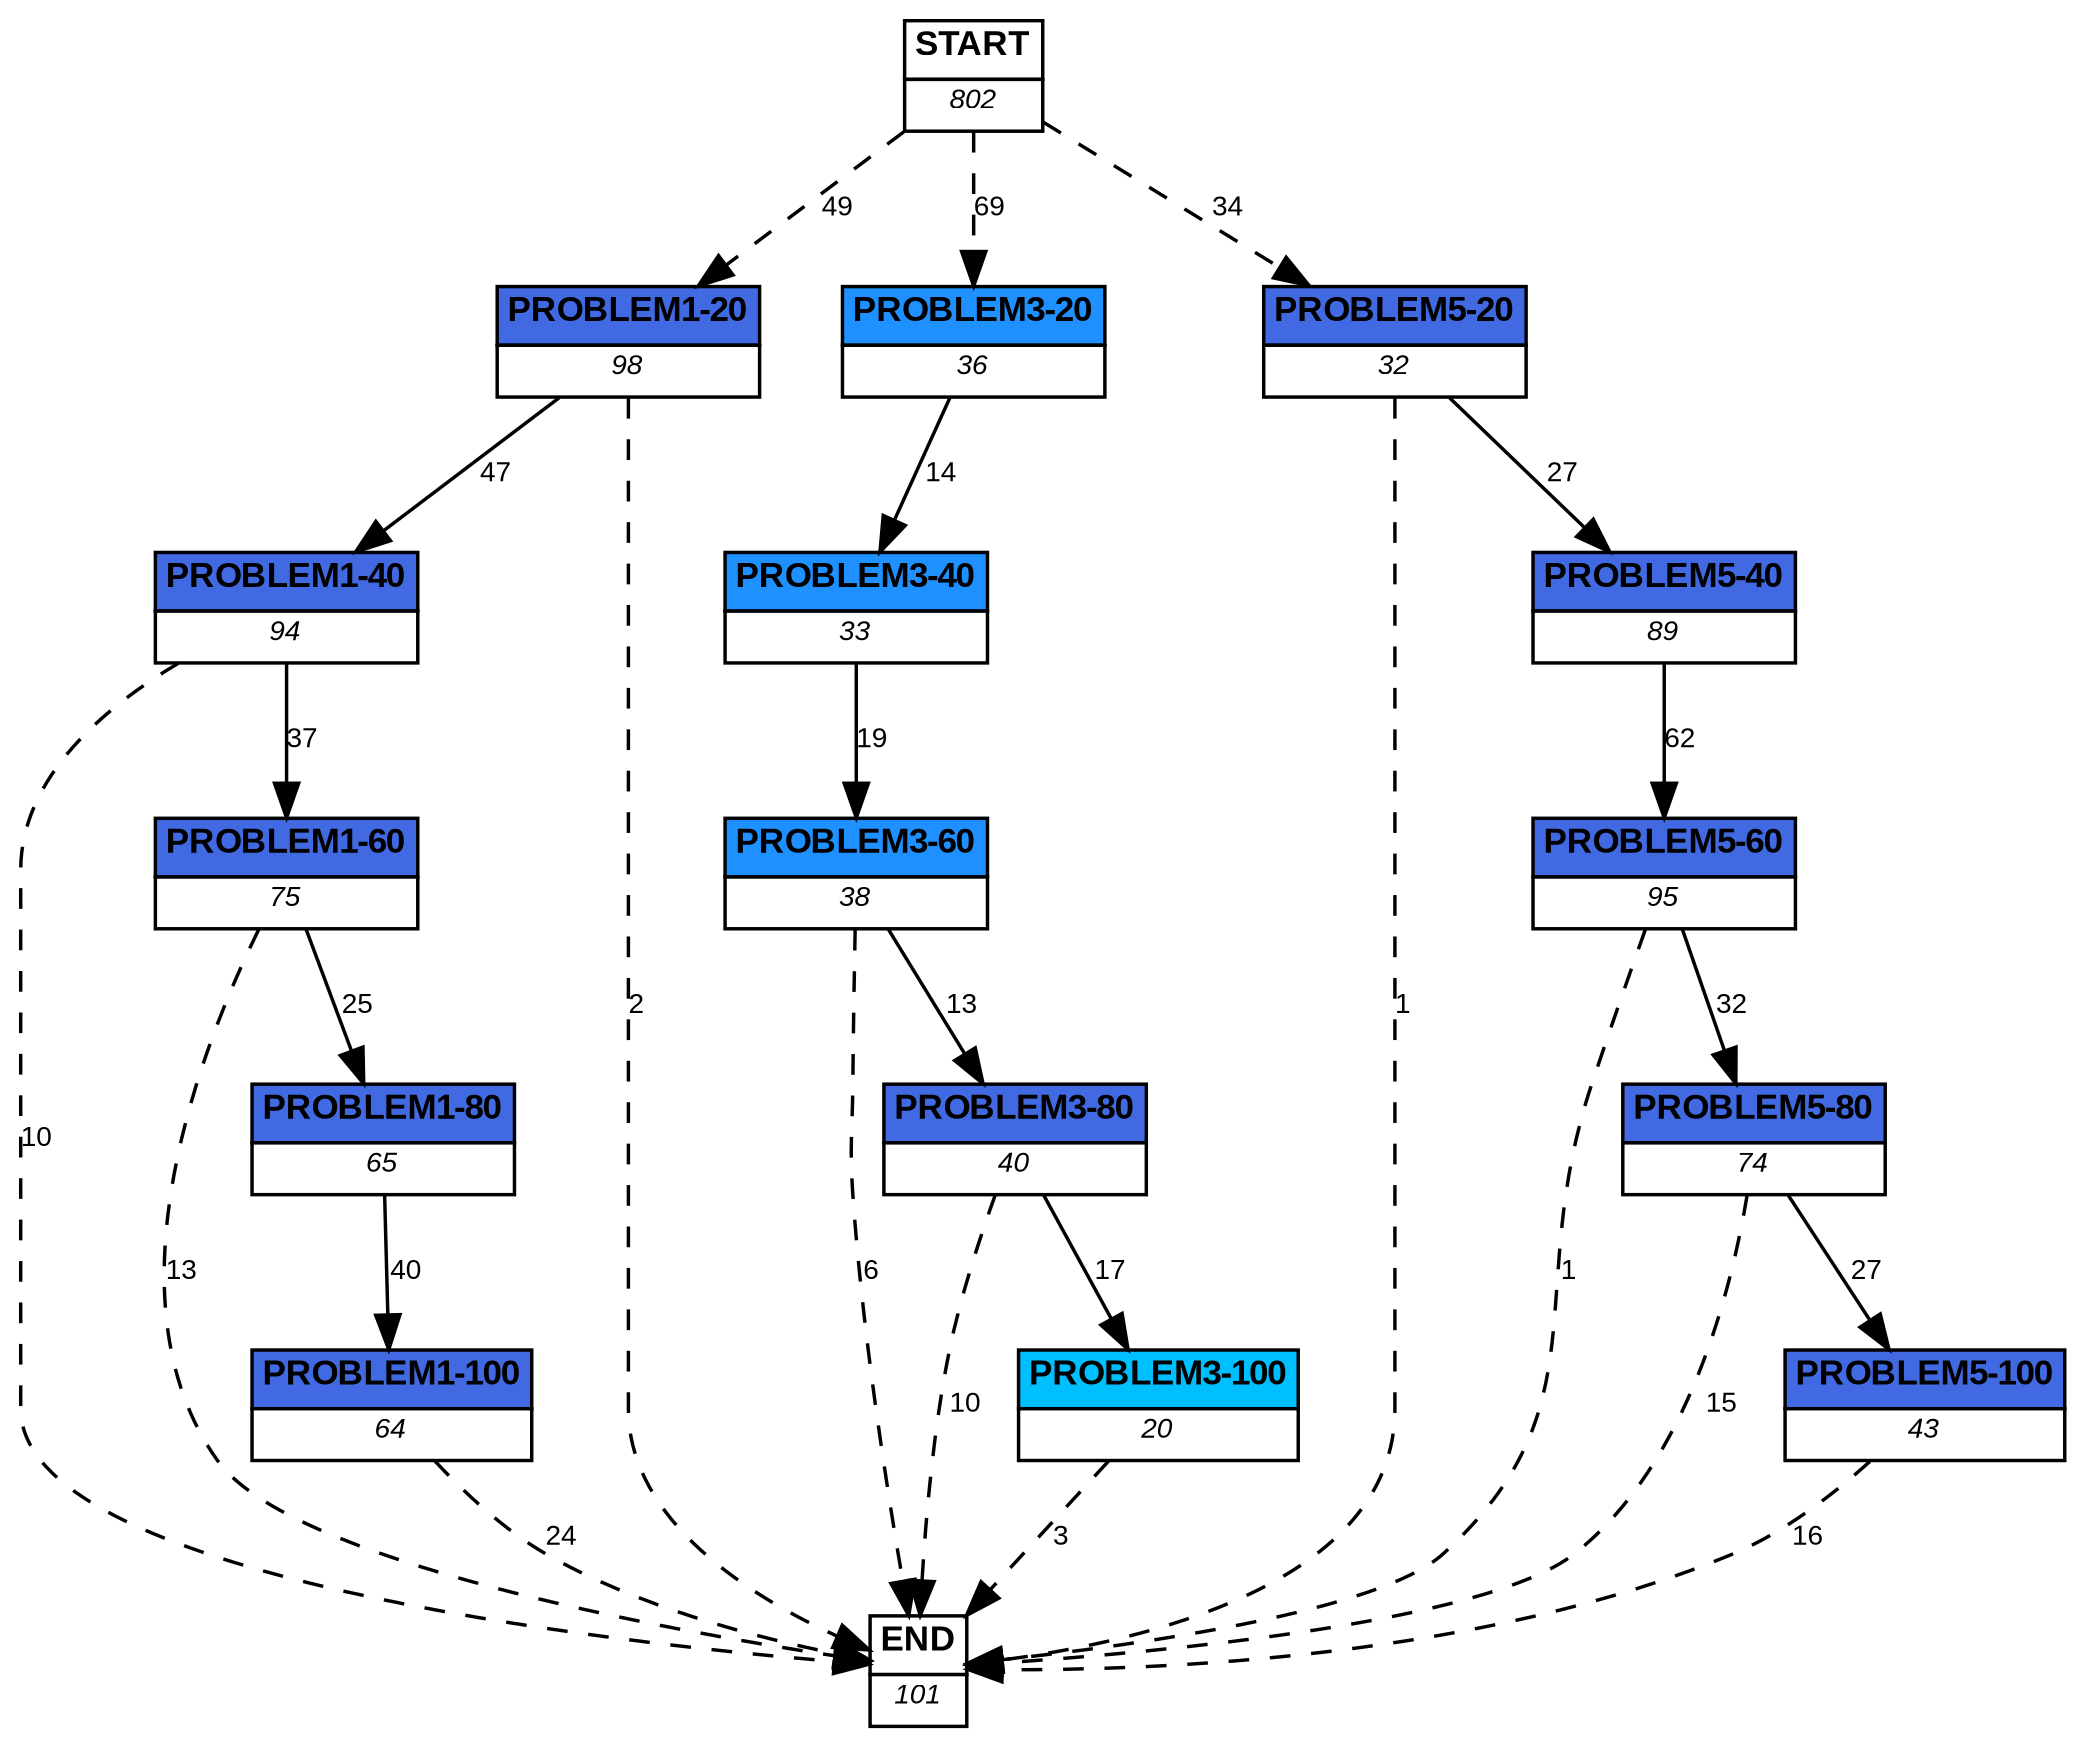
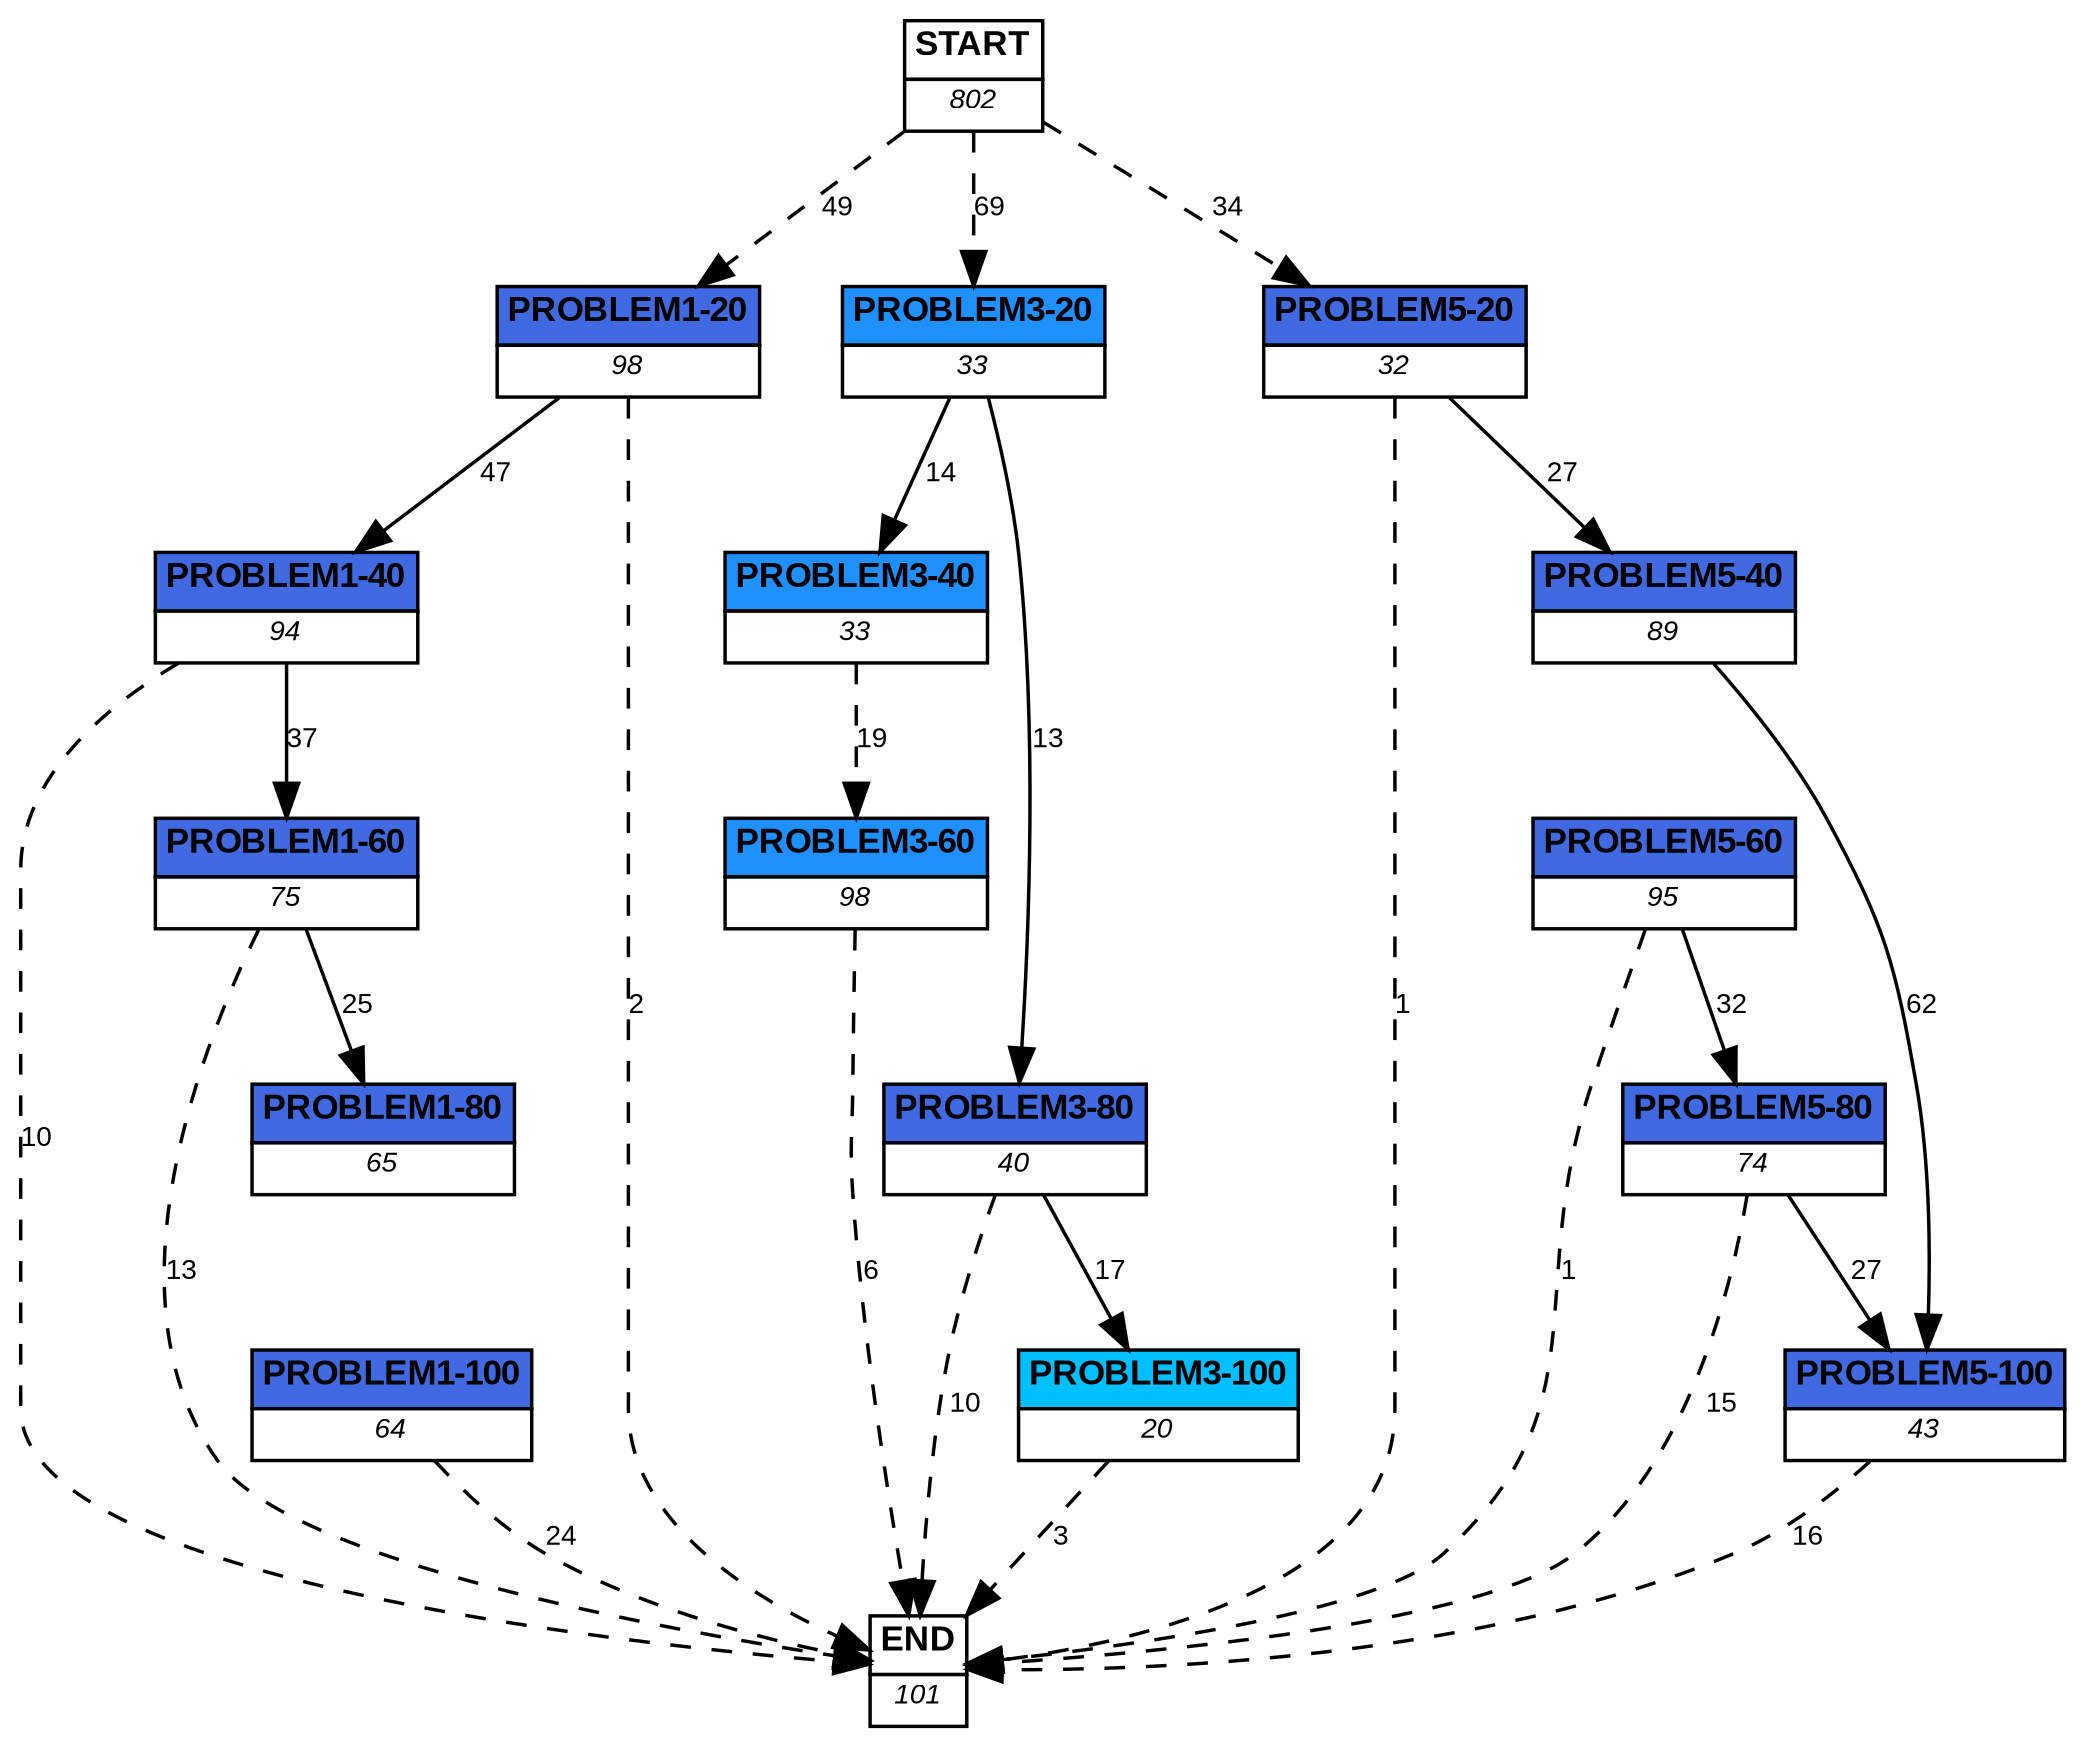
node "PROBLEM3-20": text "36" -> "33"
edge "PROBLEM3-40" -> "PROBLEM3-60": style solid -> dashed
edge "PROBLEM5-40" -> "PROBLEM5-60": now "PROBLEM5-40" -> "PROBLEM5-100"
node "PROBLEM3-60": text "38" -> "98"
edge "PROBLEM3-60" -> "PROBLEM3-80": now "PROBLEM3-20" -> "PROBLEM3-80"
edge "PROBLEM1-80" -> "PROBLEM1-100": removed, label "40"
